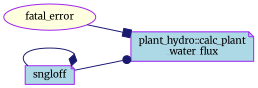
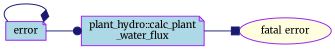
edge "fatal_error" -> "plant_hydro::calc_plant _water_flux": reversed
node "sngloff": label "sngloff" -> "error"
